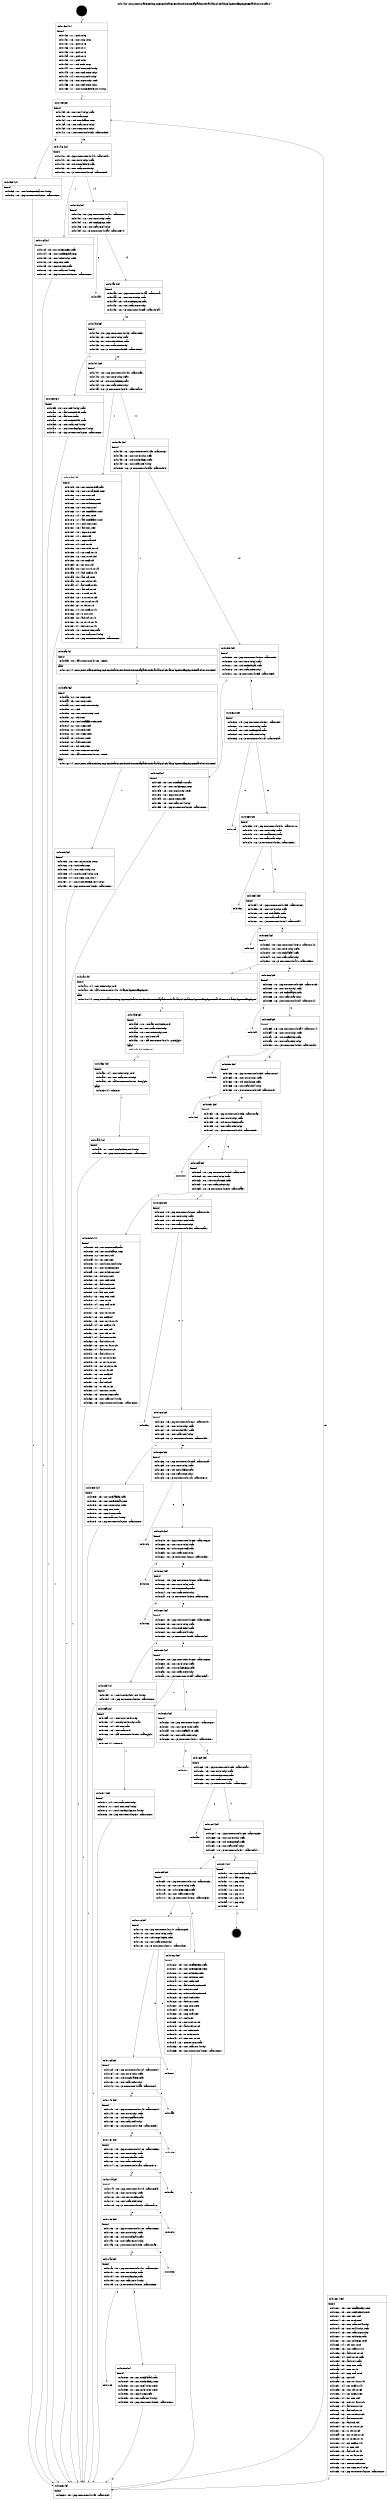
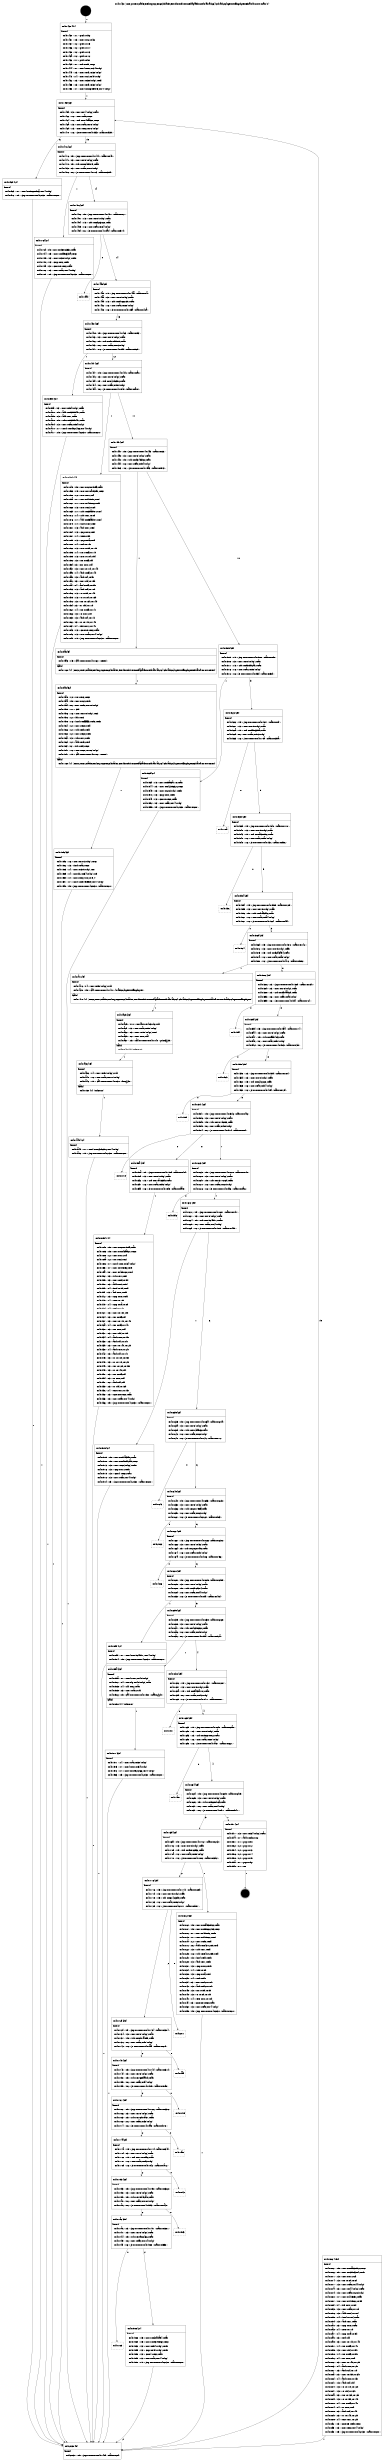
edge "0x4015ea [25]" -> "0x401603 [25]": now "0x4015d1 [25]" -> "0x401603 [25]"
